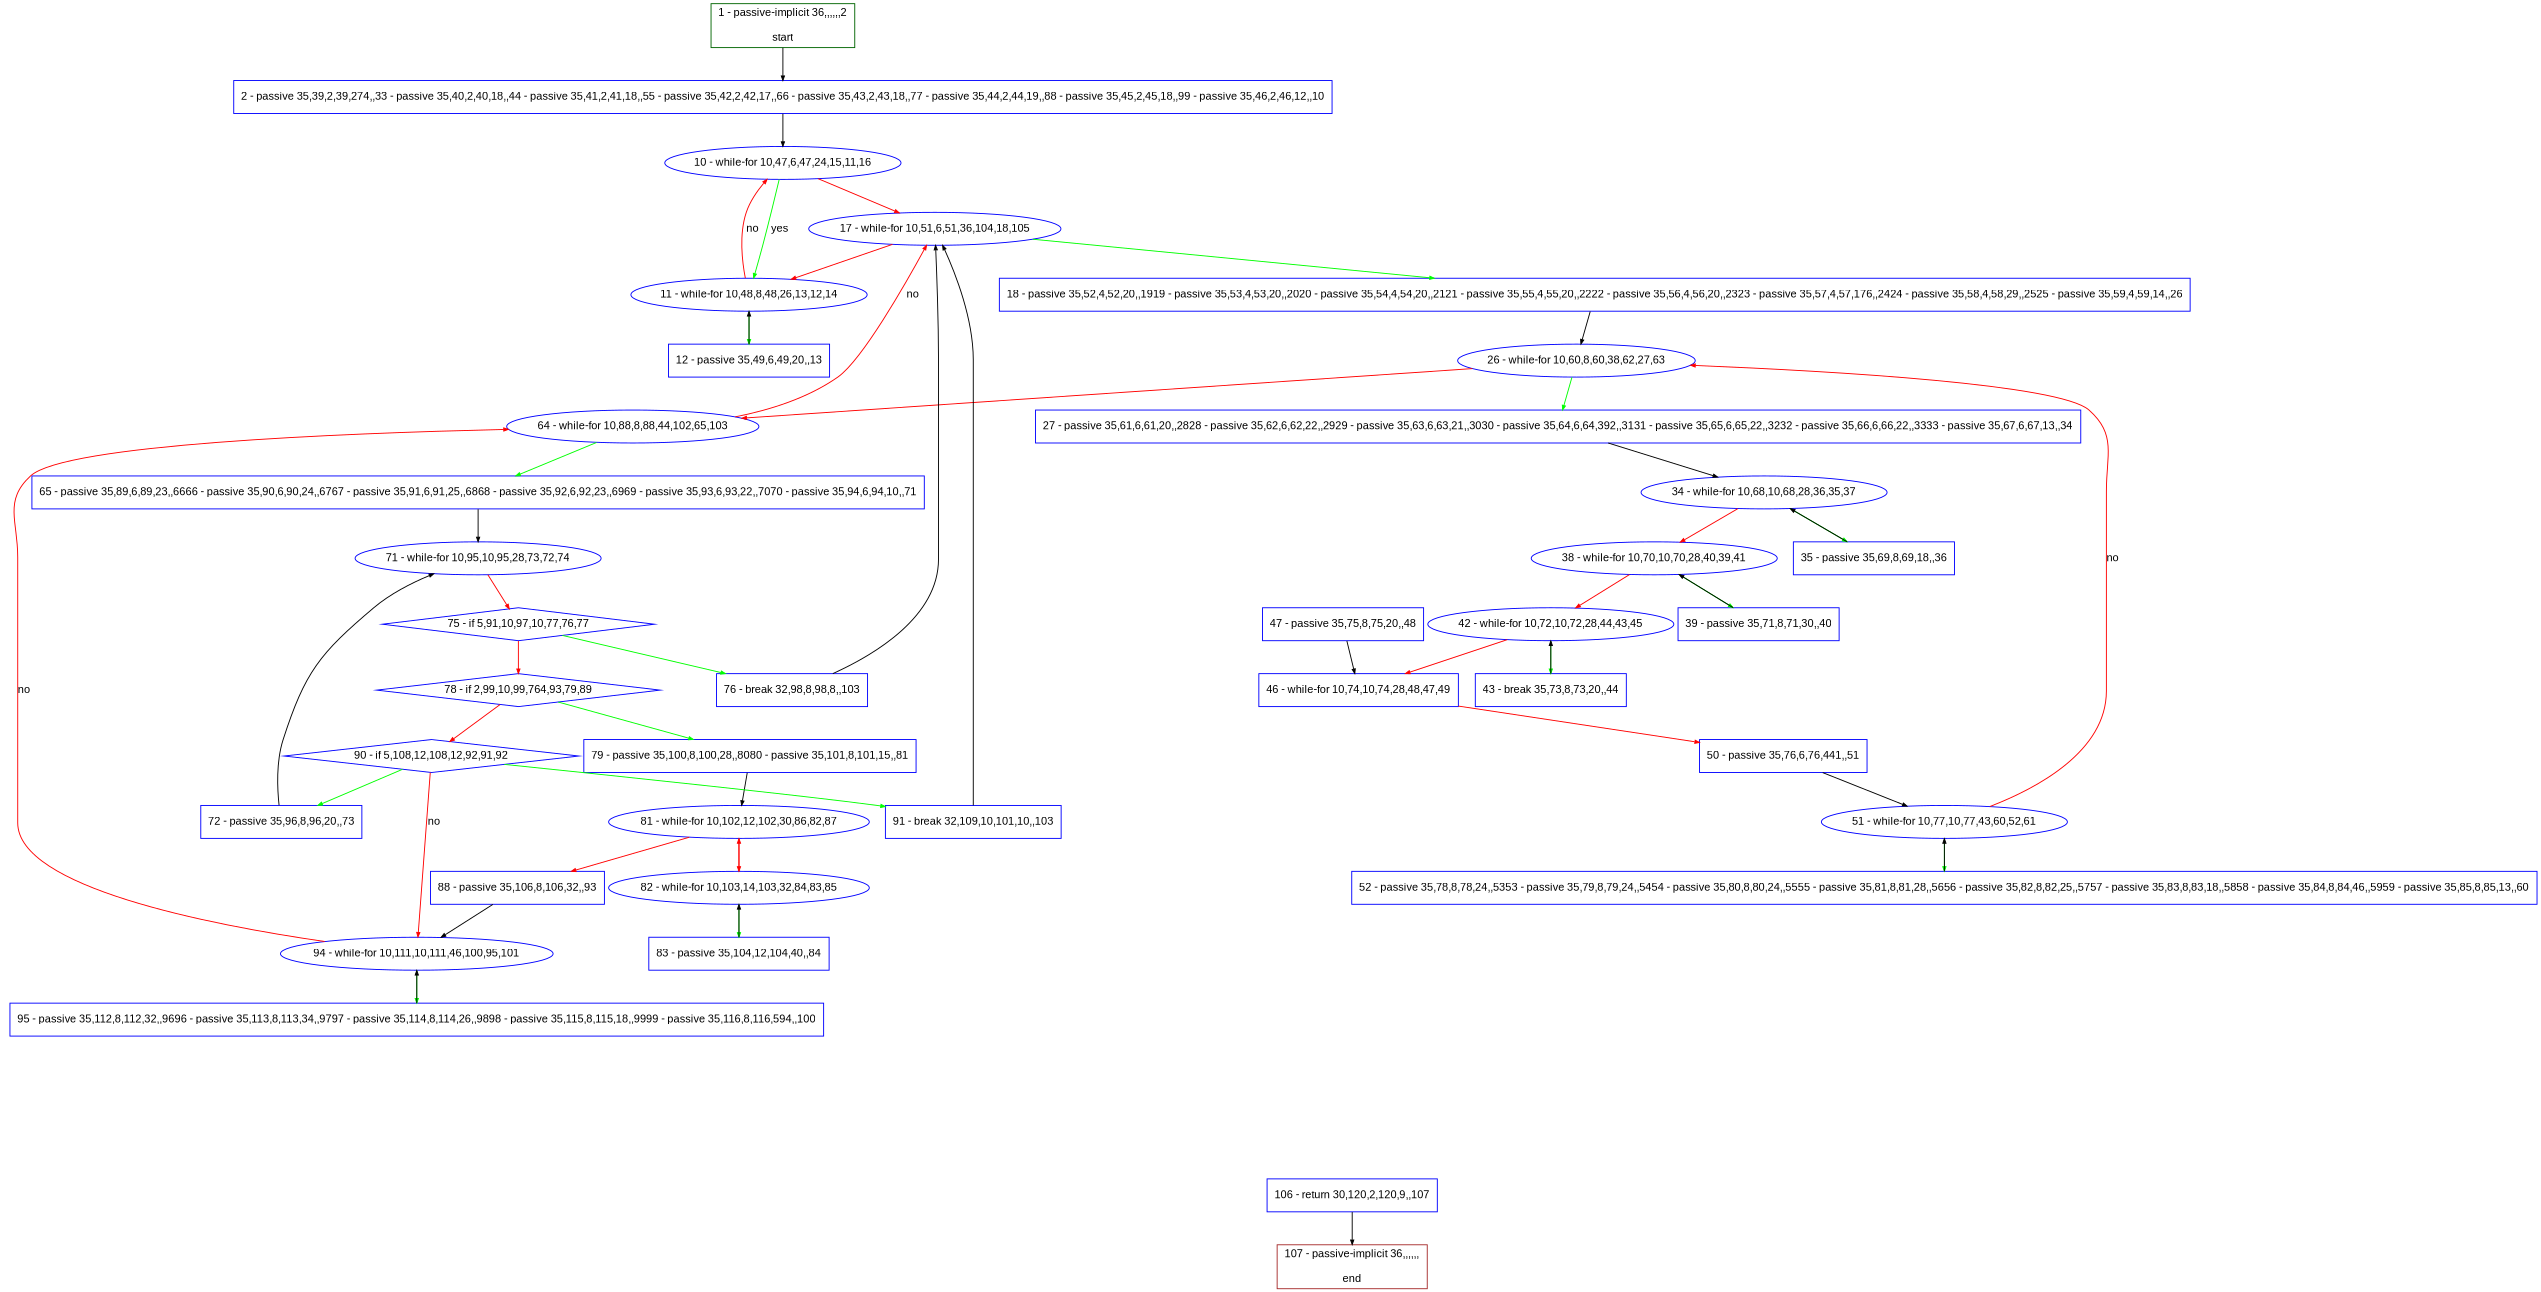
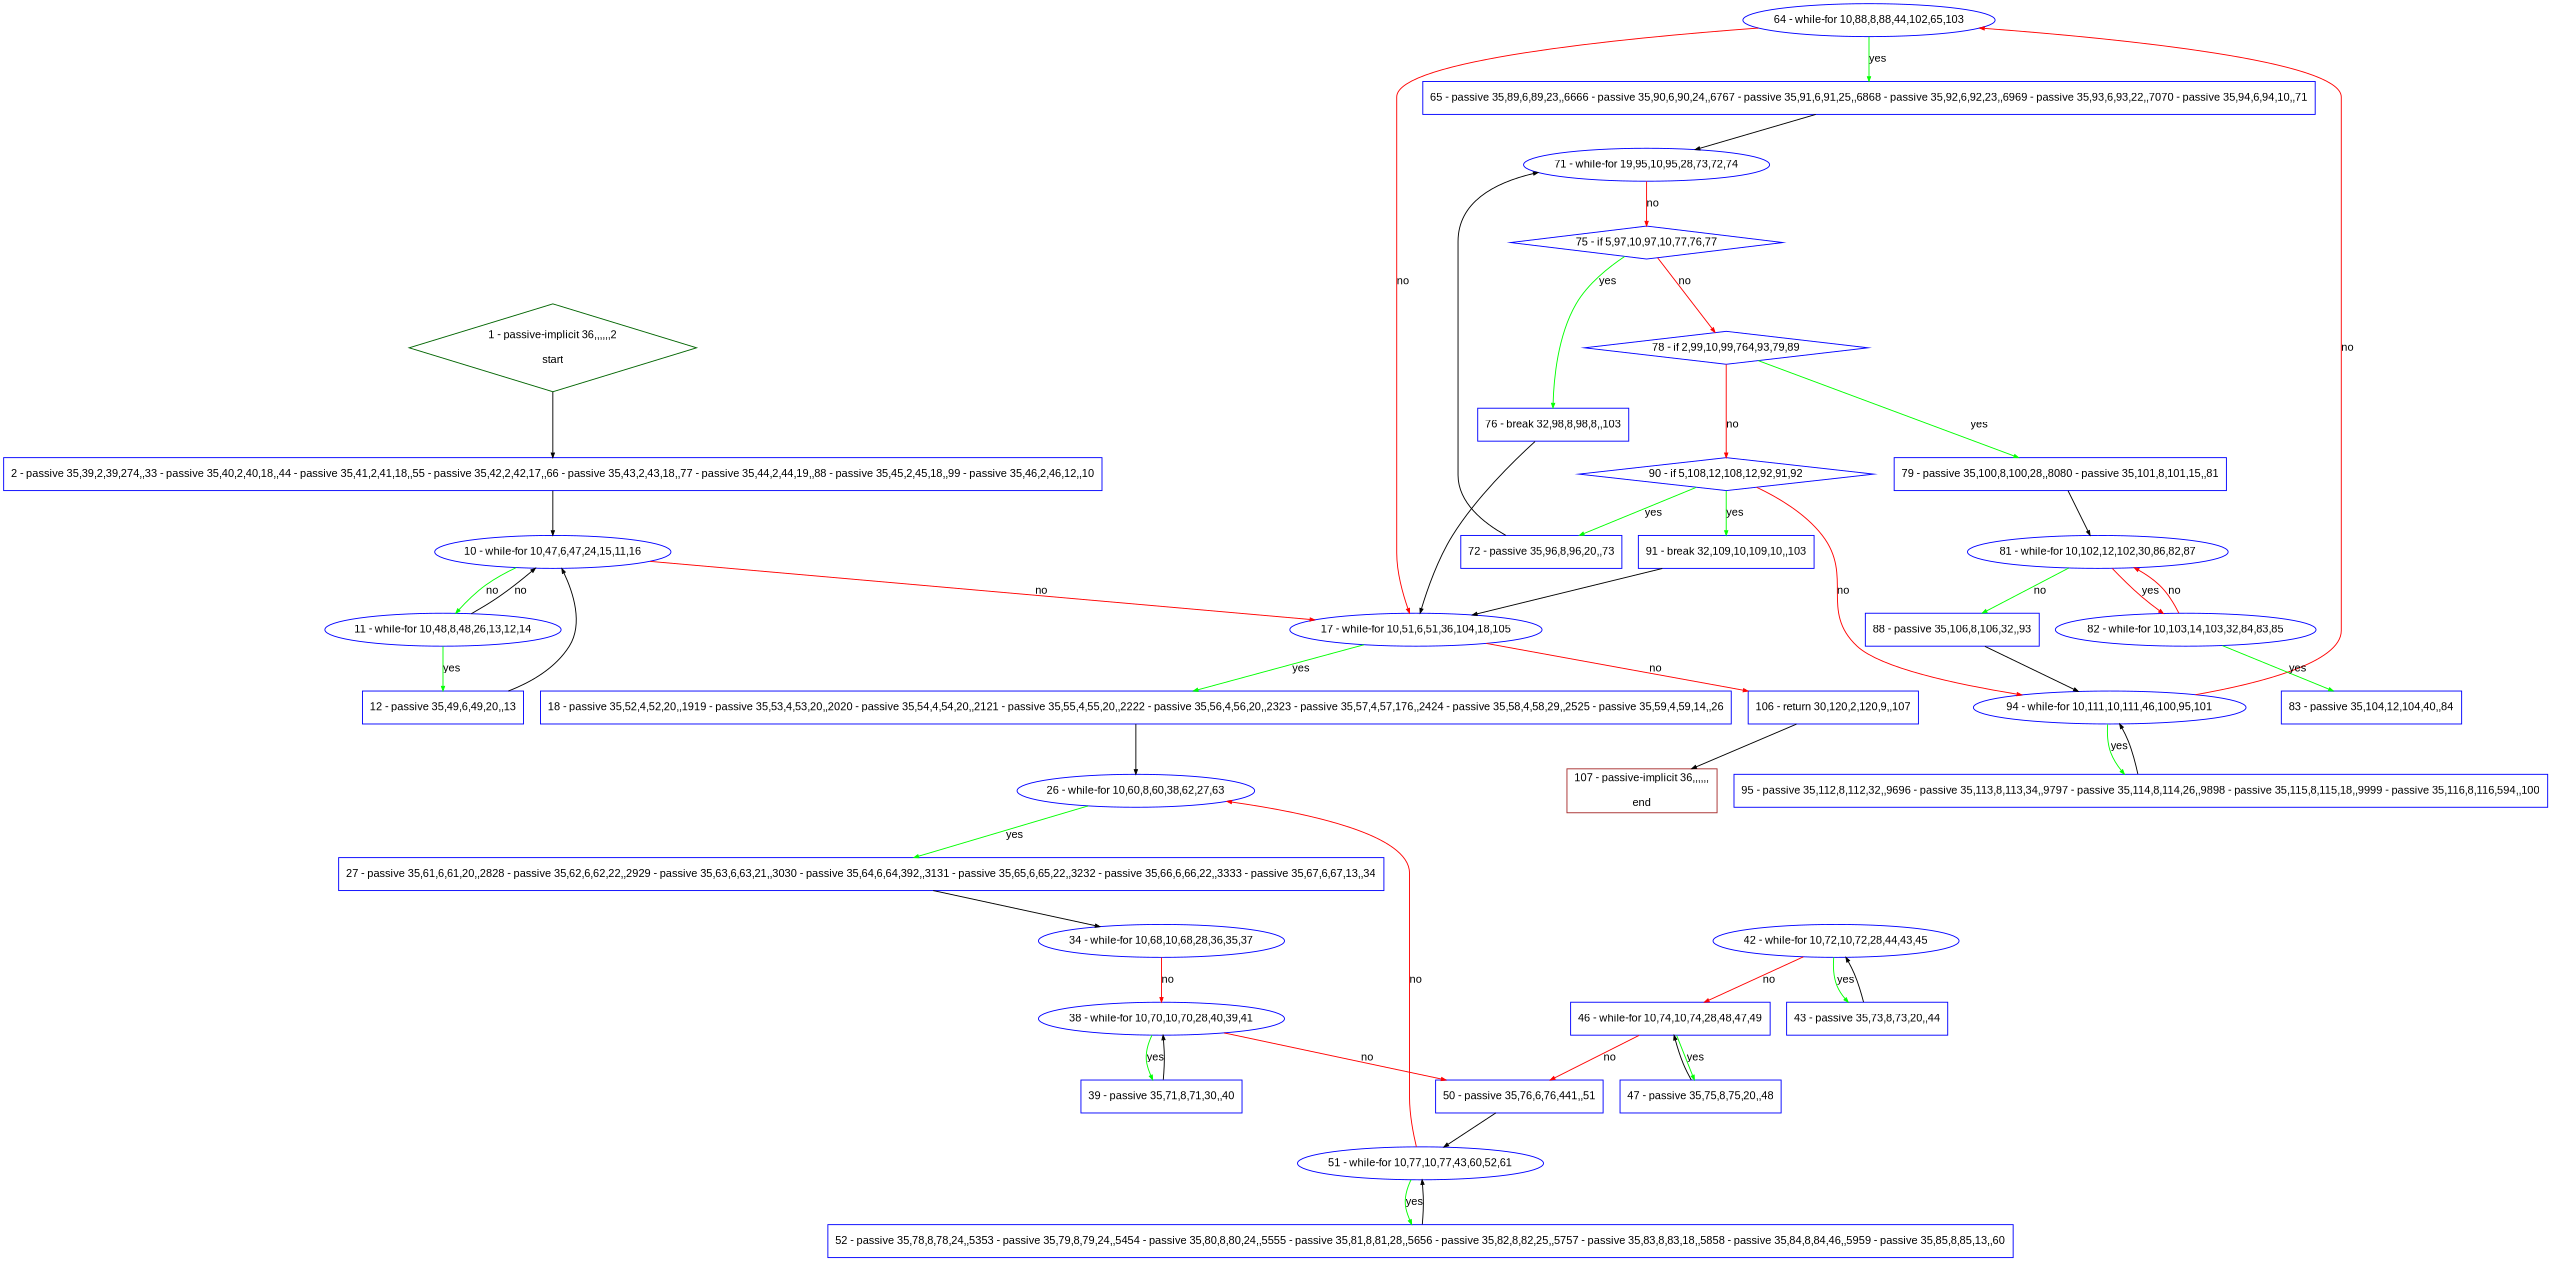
node "1 - passive-implicit 36,,,,,,2 start": shape box -> diamond
edge "11 - while-for 10,48,8,48,26,13,12,14" -> "10 - while-for 10,47,6,47,24,15,11,16": color #ff0000 -> #000000
edge "10 - while-for 10,47,6,47,24,15,11,16" -> "11 - while-for 10,48,8,48,26,13,12,14": label "yes" -> "no"
edge "17 - while-for 10,51,6,51,36,104,18,105" -> "11 - while-for 10,48,8,48,26,13,12,14": now "17 - while-for 10,51,6,51,36,104,18,105" -> "106 - return 30,120,2,120,9,,107"
edge "12 - passive 35,49,6,49,20,,13" -> "11 - while-for 10,48,8,48,26,13,12,14": now "12 - passive 35,49,6,49,20,,13" -> "10 - while-for 10,47,6,47,24,15,11,16"
edge "26 - while-for 10,60,8,60,38,62,27,63" -> "64 - while-for 10,88,8,88,44,102,65,103": removed, label "no"
node "71 - while-for 10,95,10,95,28,73,72,74": label "71 - while-for 10,95,10,95,28,73,72,74" -> "71 - while-for 19,95,10,95,28,73,72,74"
node "35 - passive 35,69,8,69,18,,36": removed
edge "38 - while-for 10,70,10,70,28,40,39,41" -> "42 - while-for 10,72,10,72,28,44,43,45": now "38 - while-for 10,70,10,70,28,40,39,41" -> "50 - passive 35,76,6,76,441,,51"
node "75 - if 5,91,10,97,10,77,76,77": label "75 - if 5,91,10,97,10,77,76,77" -> "75 - if 5,97,10,97,10,77,76,77"
node "43 - break 35,73,8,73,20,,44": label "43 - break 35,73,8,73,20,,44" -> "43 - passive 35,73,8,73,20,,44"
node "91 - break 32,109,10,101,10,,103": label "91 - break 32,109,10,101,10,,103" -> "91 - break 32,109,10,109,10,,103"
edge "81 - while-for 10,102,12,102,30,86,82,87" -> "88 - passive 35,106,8,106,32,,93": color #ff0000 -> #00ff00
edge "83 - passive 35,104,12,104,40,,84" -> "82 - while-for 10,103,14,103,32,84,83,85": removed
edge "34 - while-for 10,68,10,68,28,36,35,37" -> "38 - while-for 10,70,10,70,28,40,39,41": label "yes" -> "no"
edge "46 - while-for 10,74,10,74,28,48,47,49" -> "47 - passive 35,75,8,75,20,,48": added, label "yes"
